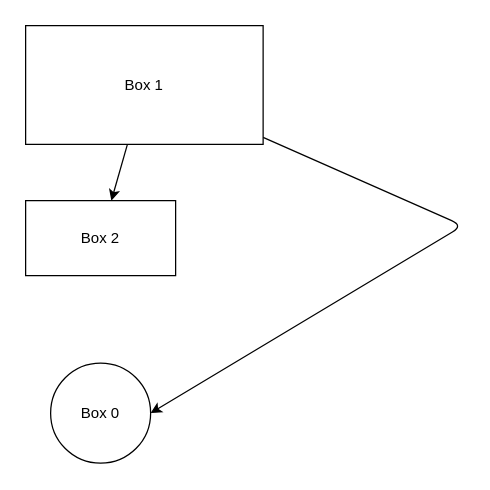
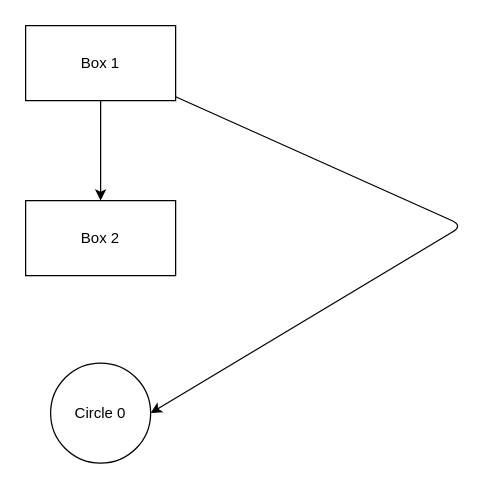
node "Box 1": size 238x119 -> 150x75
node "Box 0": label "Box 0" -> "Circle 0"
